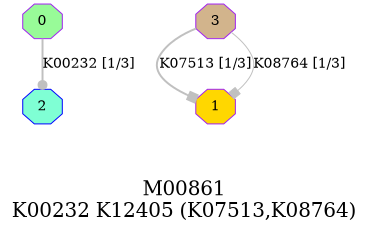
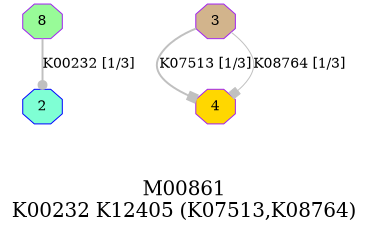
node "0": label "0" -> "8"
node "1": label "1" -> "4"
